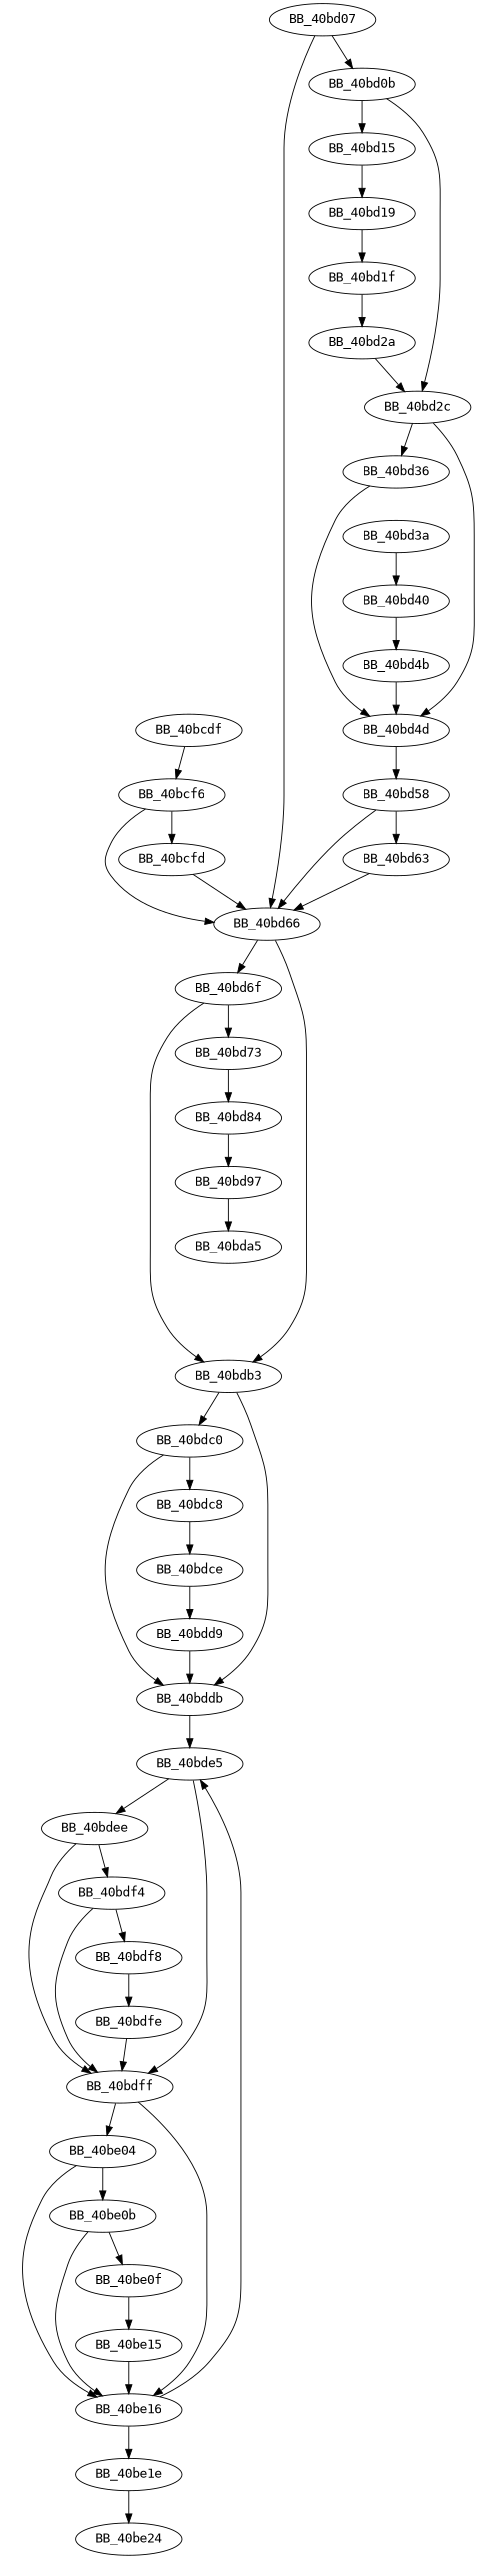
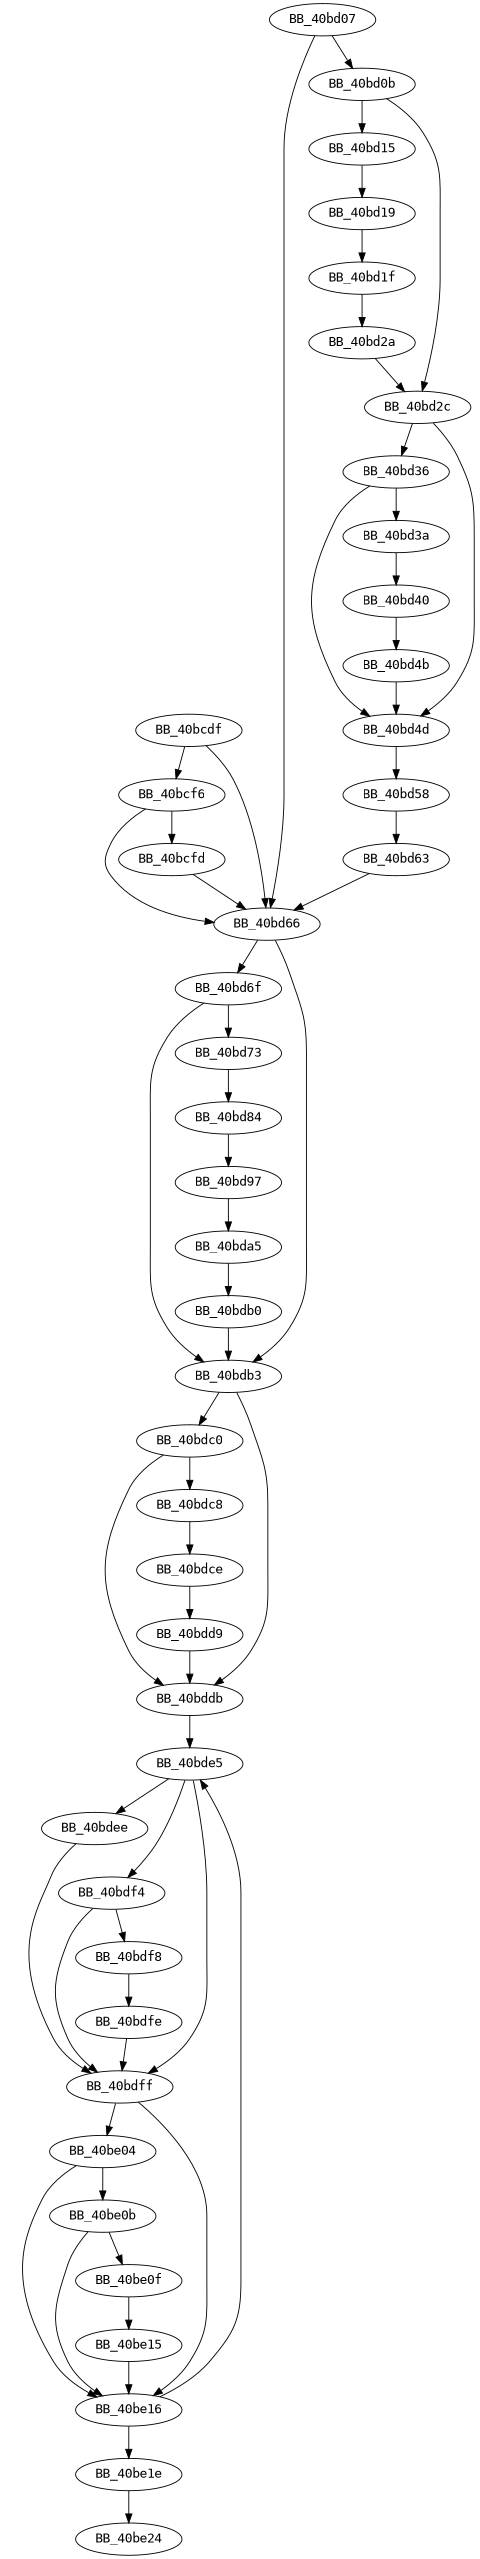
edge "BB_40bd36" -> "BB_40bd3a": added
edge "BB_40bd58" -> "BB_40bd66": now "BB_40bcdf" -> "BB_40bd66"
node "BB_40bdb0": added
edge "BB_40bdee" -> "BB_40bdf4": now "BB_40bde5" -> "BB_40bdf4"
